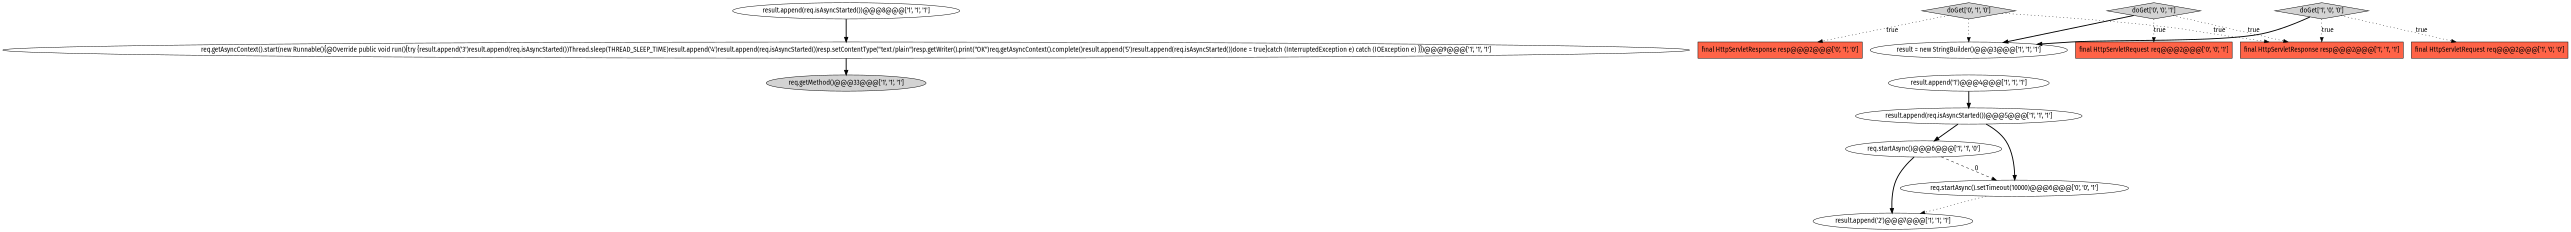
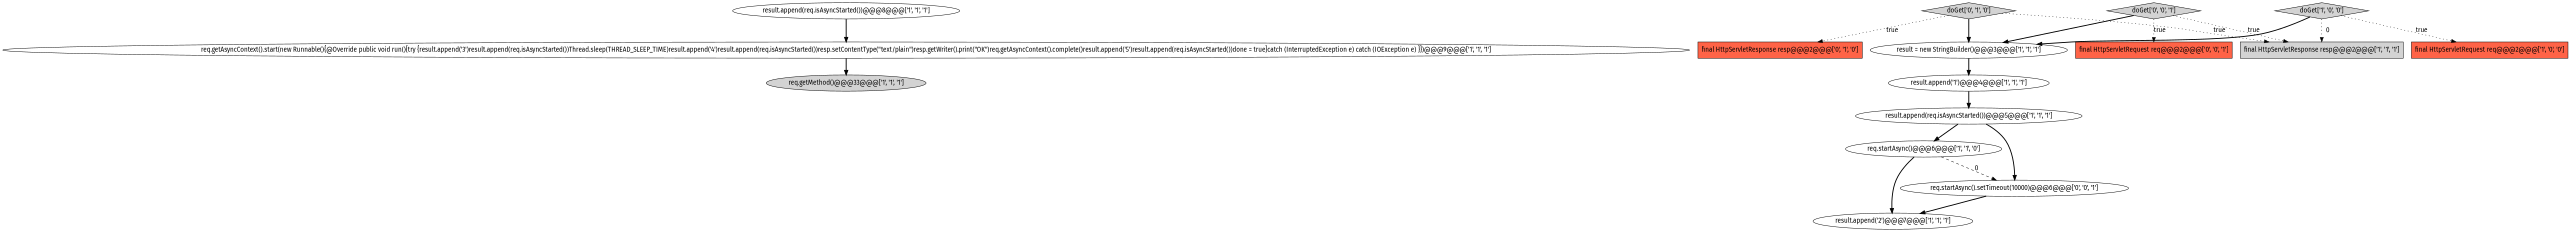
edge "doGet['0', '1', '0']" -> "result = new StringBuilder()@@@3@@@['1', '1', '1']": style dotted -> bold
edge "doGet['1', '0', '0']" -> "final HttpServletResponse resp@@@2@@@['1', '1', '1']": label "true" -> "0"
node "final HttpServletResponse resp@@@2@@@['1', '1', '1']": fillcolor tomato -> lightgray
edge "result = new StringBuilder()@@@3@@@['1', '1', '1']" -> "result.append('1')@@@4@@@['1', '1', '1']": added
edge "req.startAsync().setTimeout(10000)@@@6@@@['0', '0', '1']" -> "result.append('2')@@@7@@@['1', '1', '1']": style dotted -> bold
